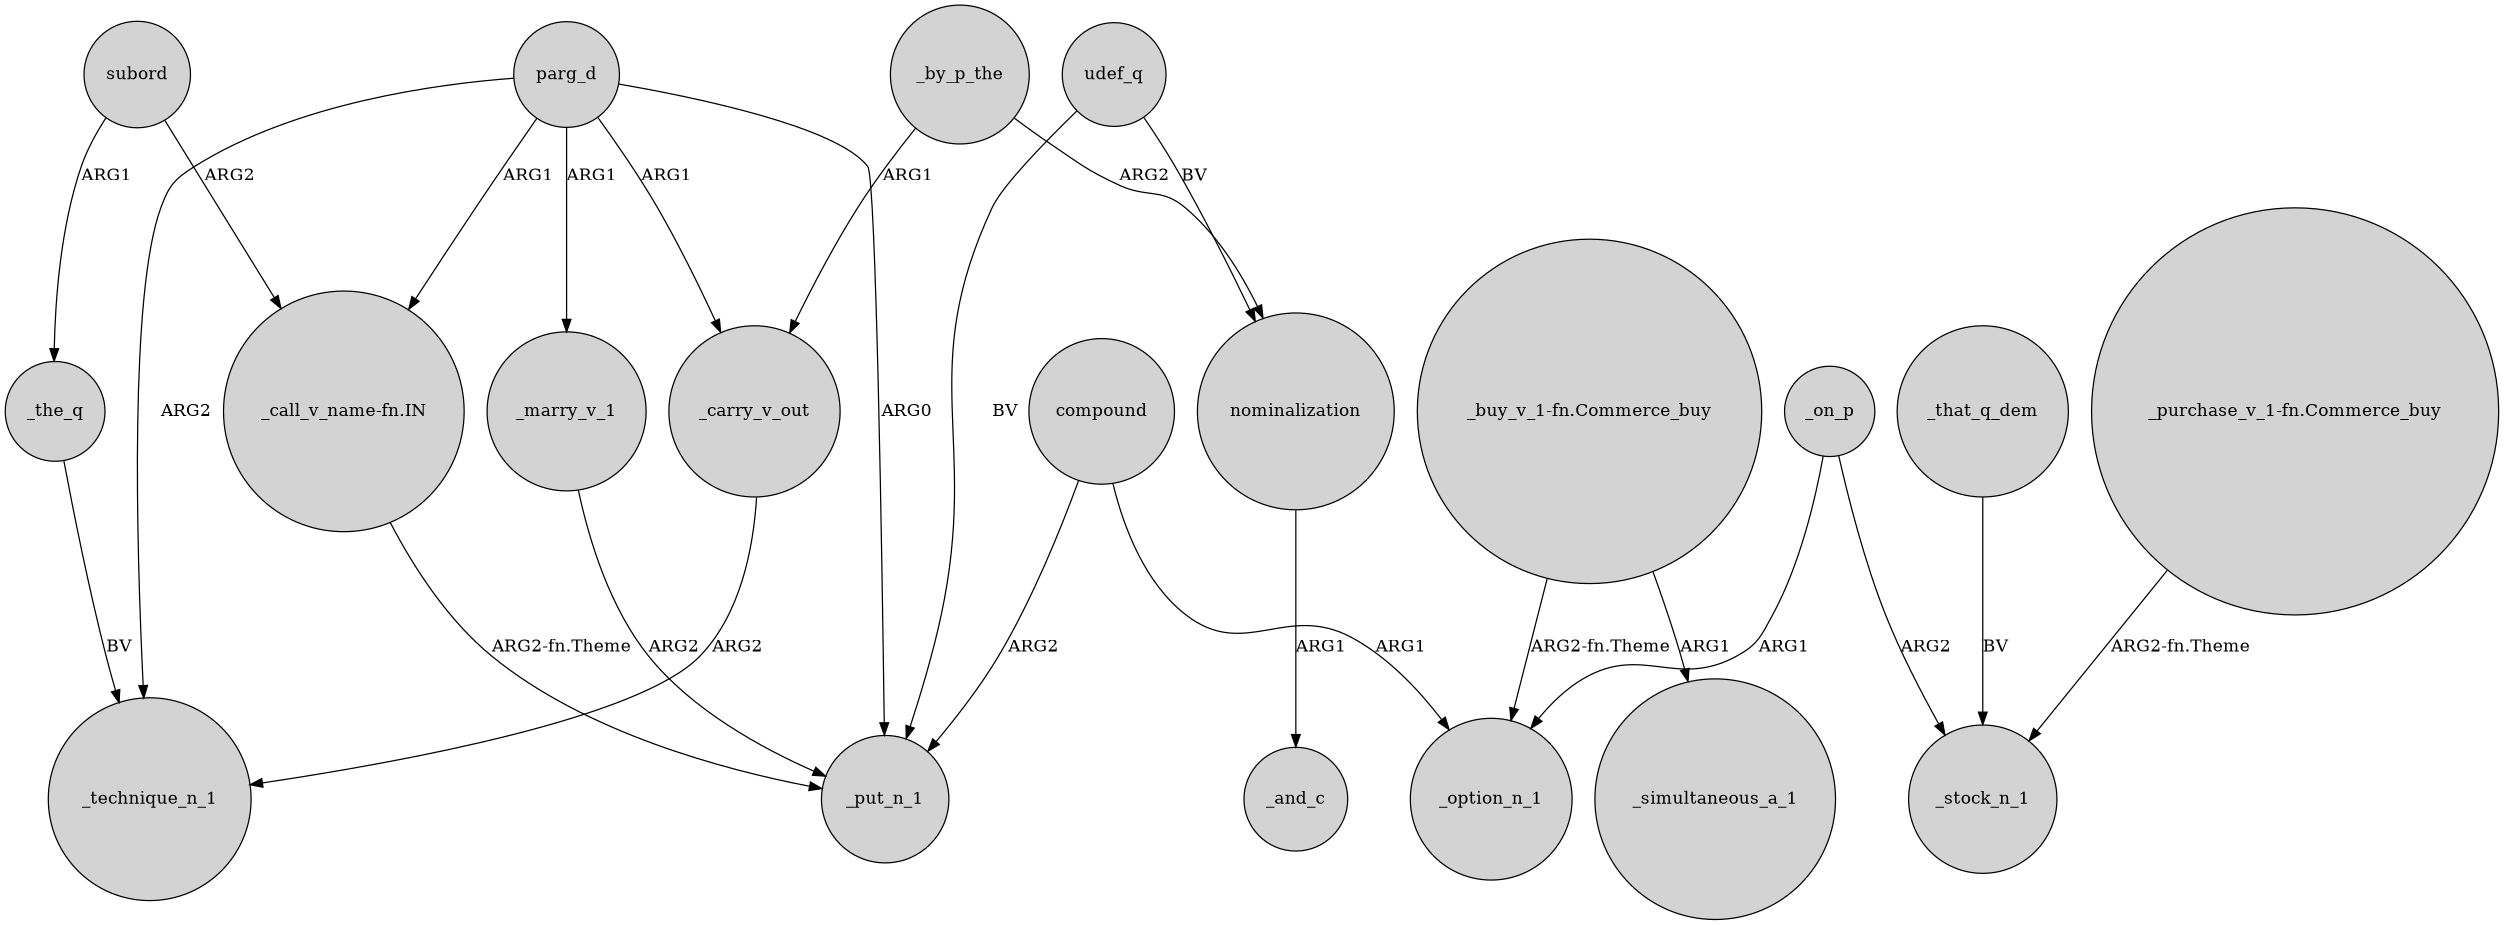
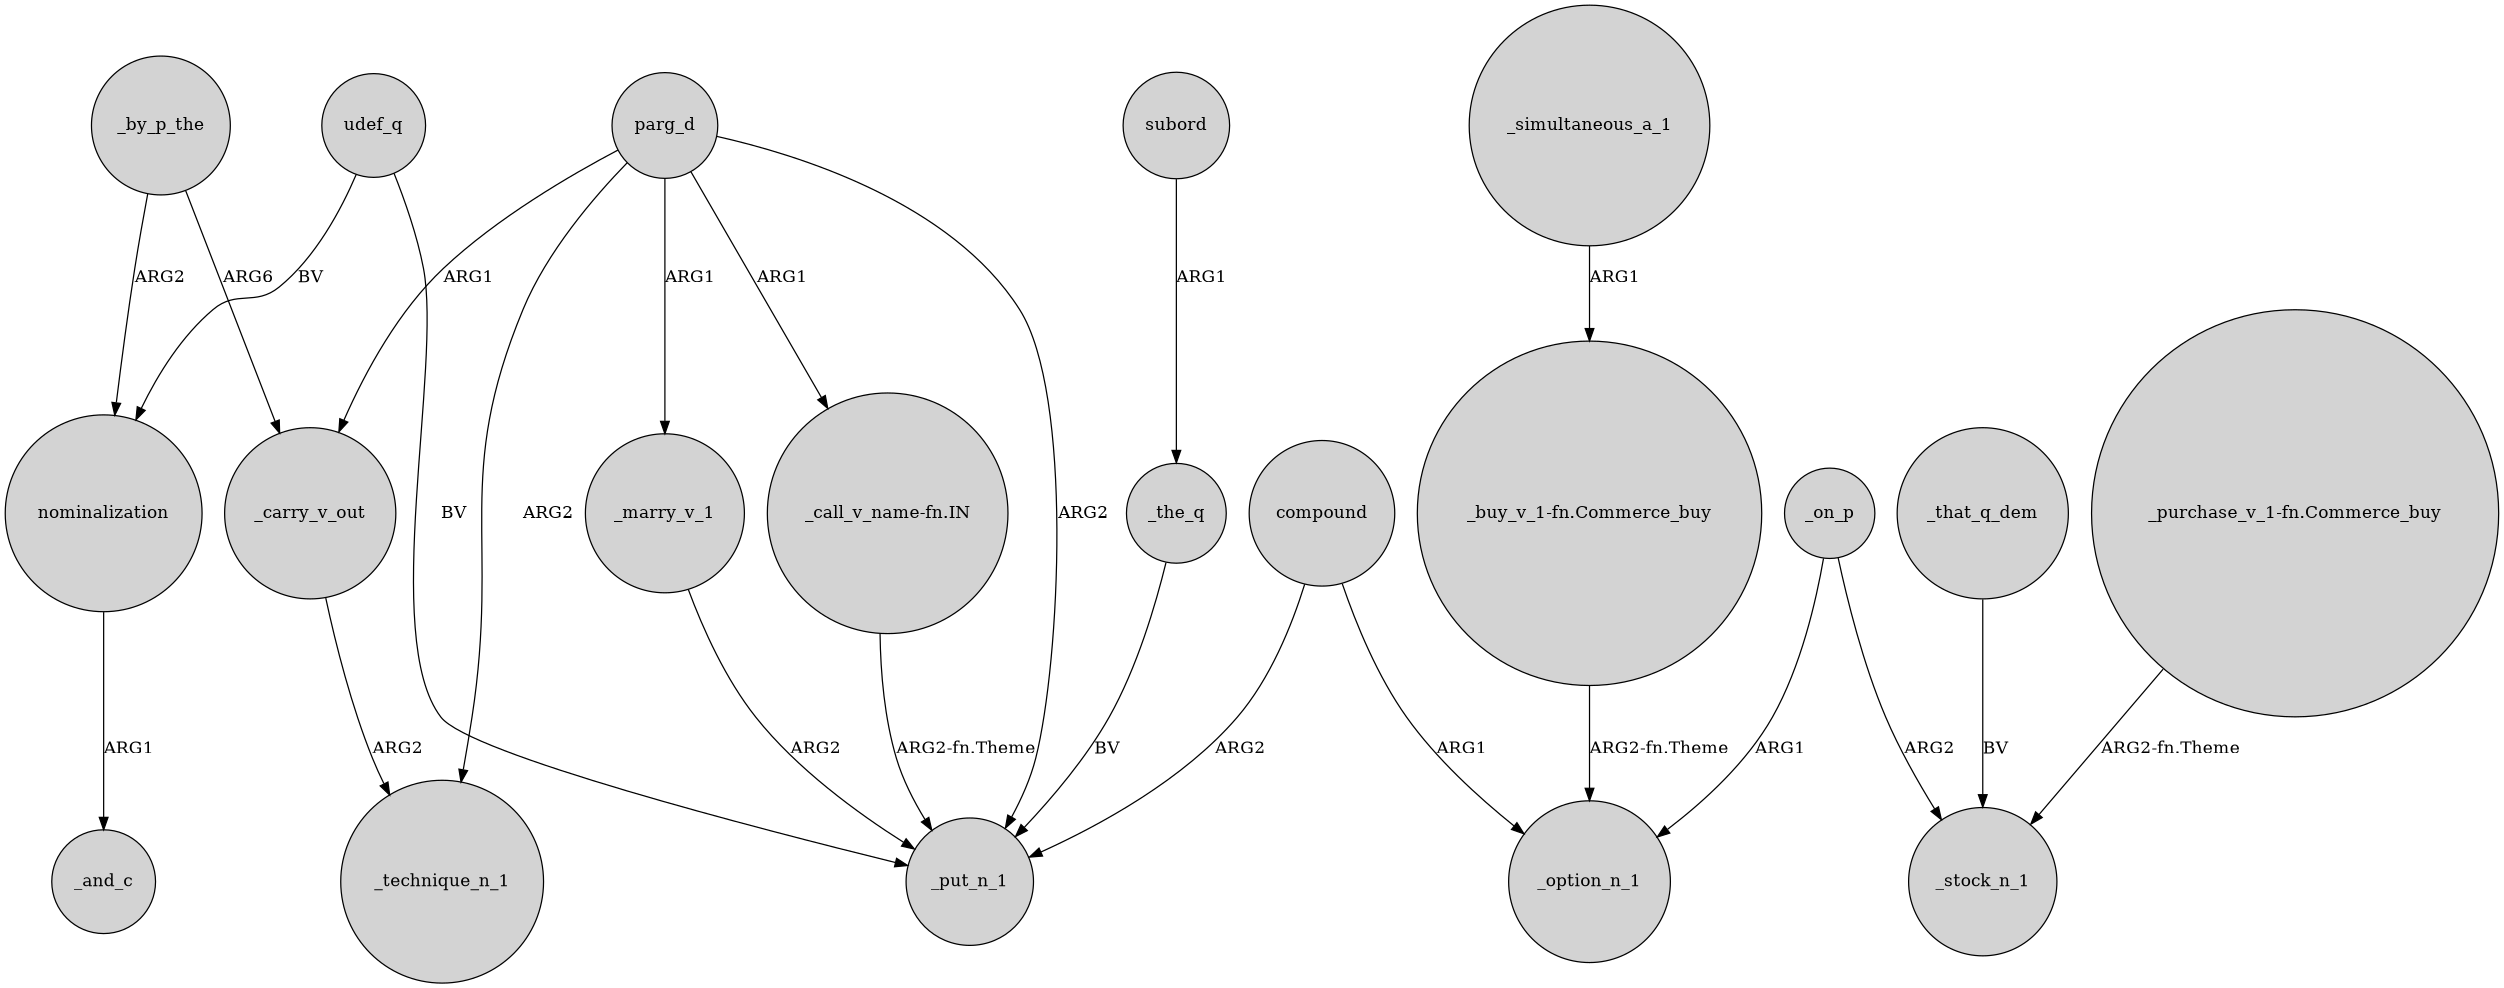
edge "_by_p_the" -> "_carry_v_out": label "ARG1" -> "ARG6"
edge "subord" -> "_call_v_name-fn.IN": removed, label "ARG2"
edge "parg_d" -> "_put_n_1": label "ARG0" -> "ARG2"
edge "_the_q" -> "_technique_n_1": now "_the_q" -> "_put_n_1"
edge "_buy_v_1-fn.Commerce_buy" -> "_simultaneous_a_1": reversed
